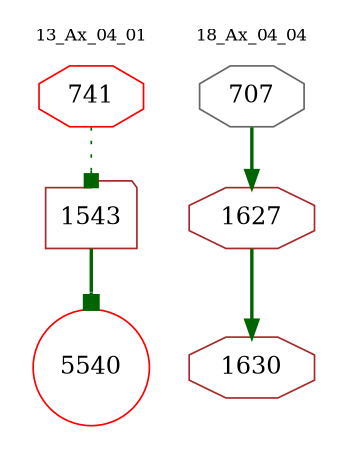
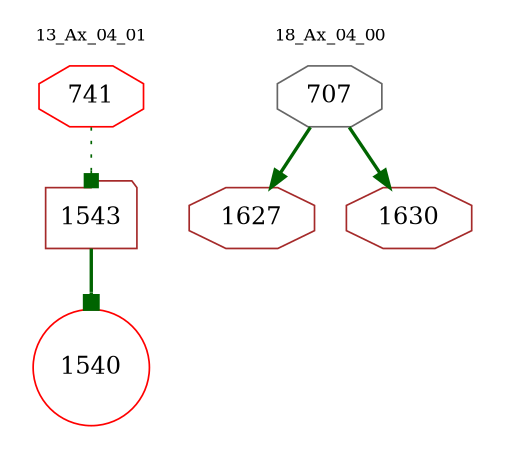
cluster "18_Ax_04_04": label "18_Ax_04_04" -> "18_Ax_04_00"
edge "1627" -> "1630": now "707" -> "1630"
node "5540": label "5540" -> "1540"
